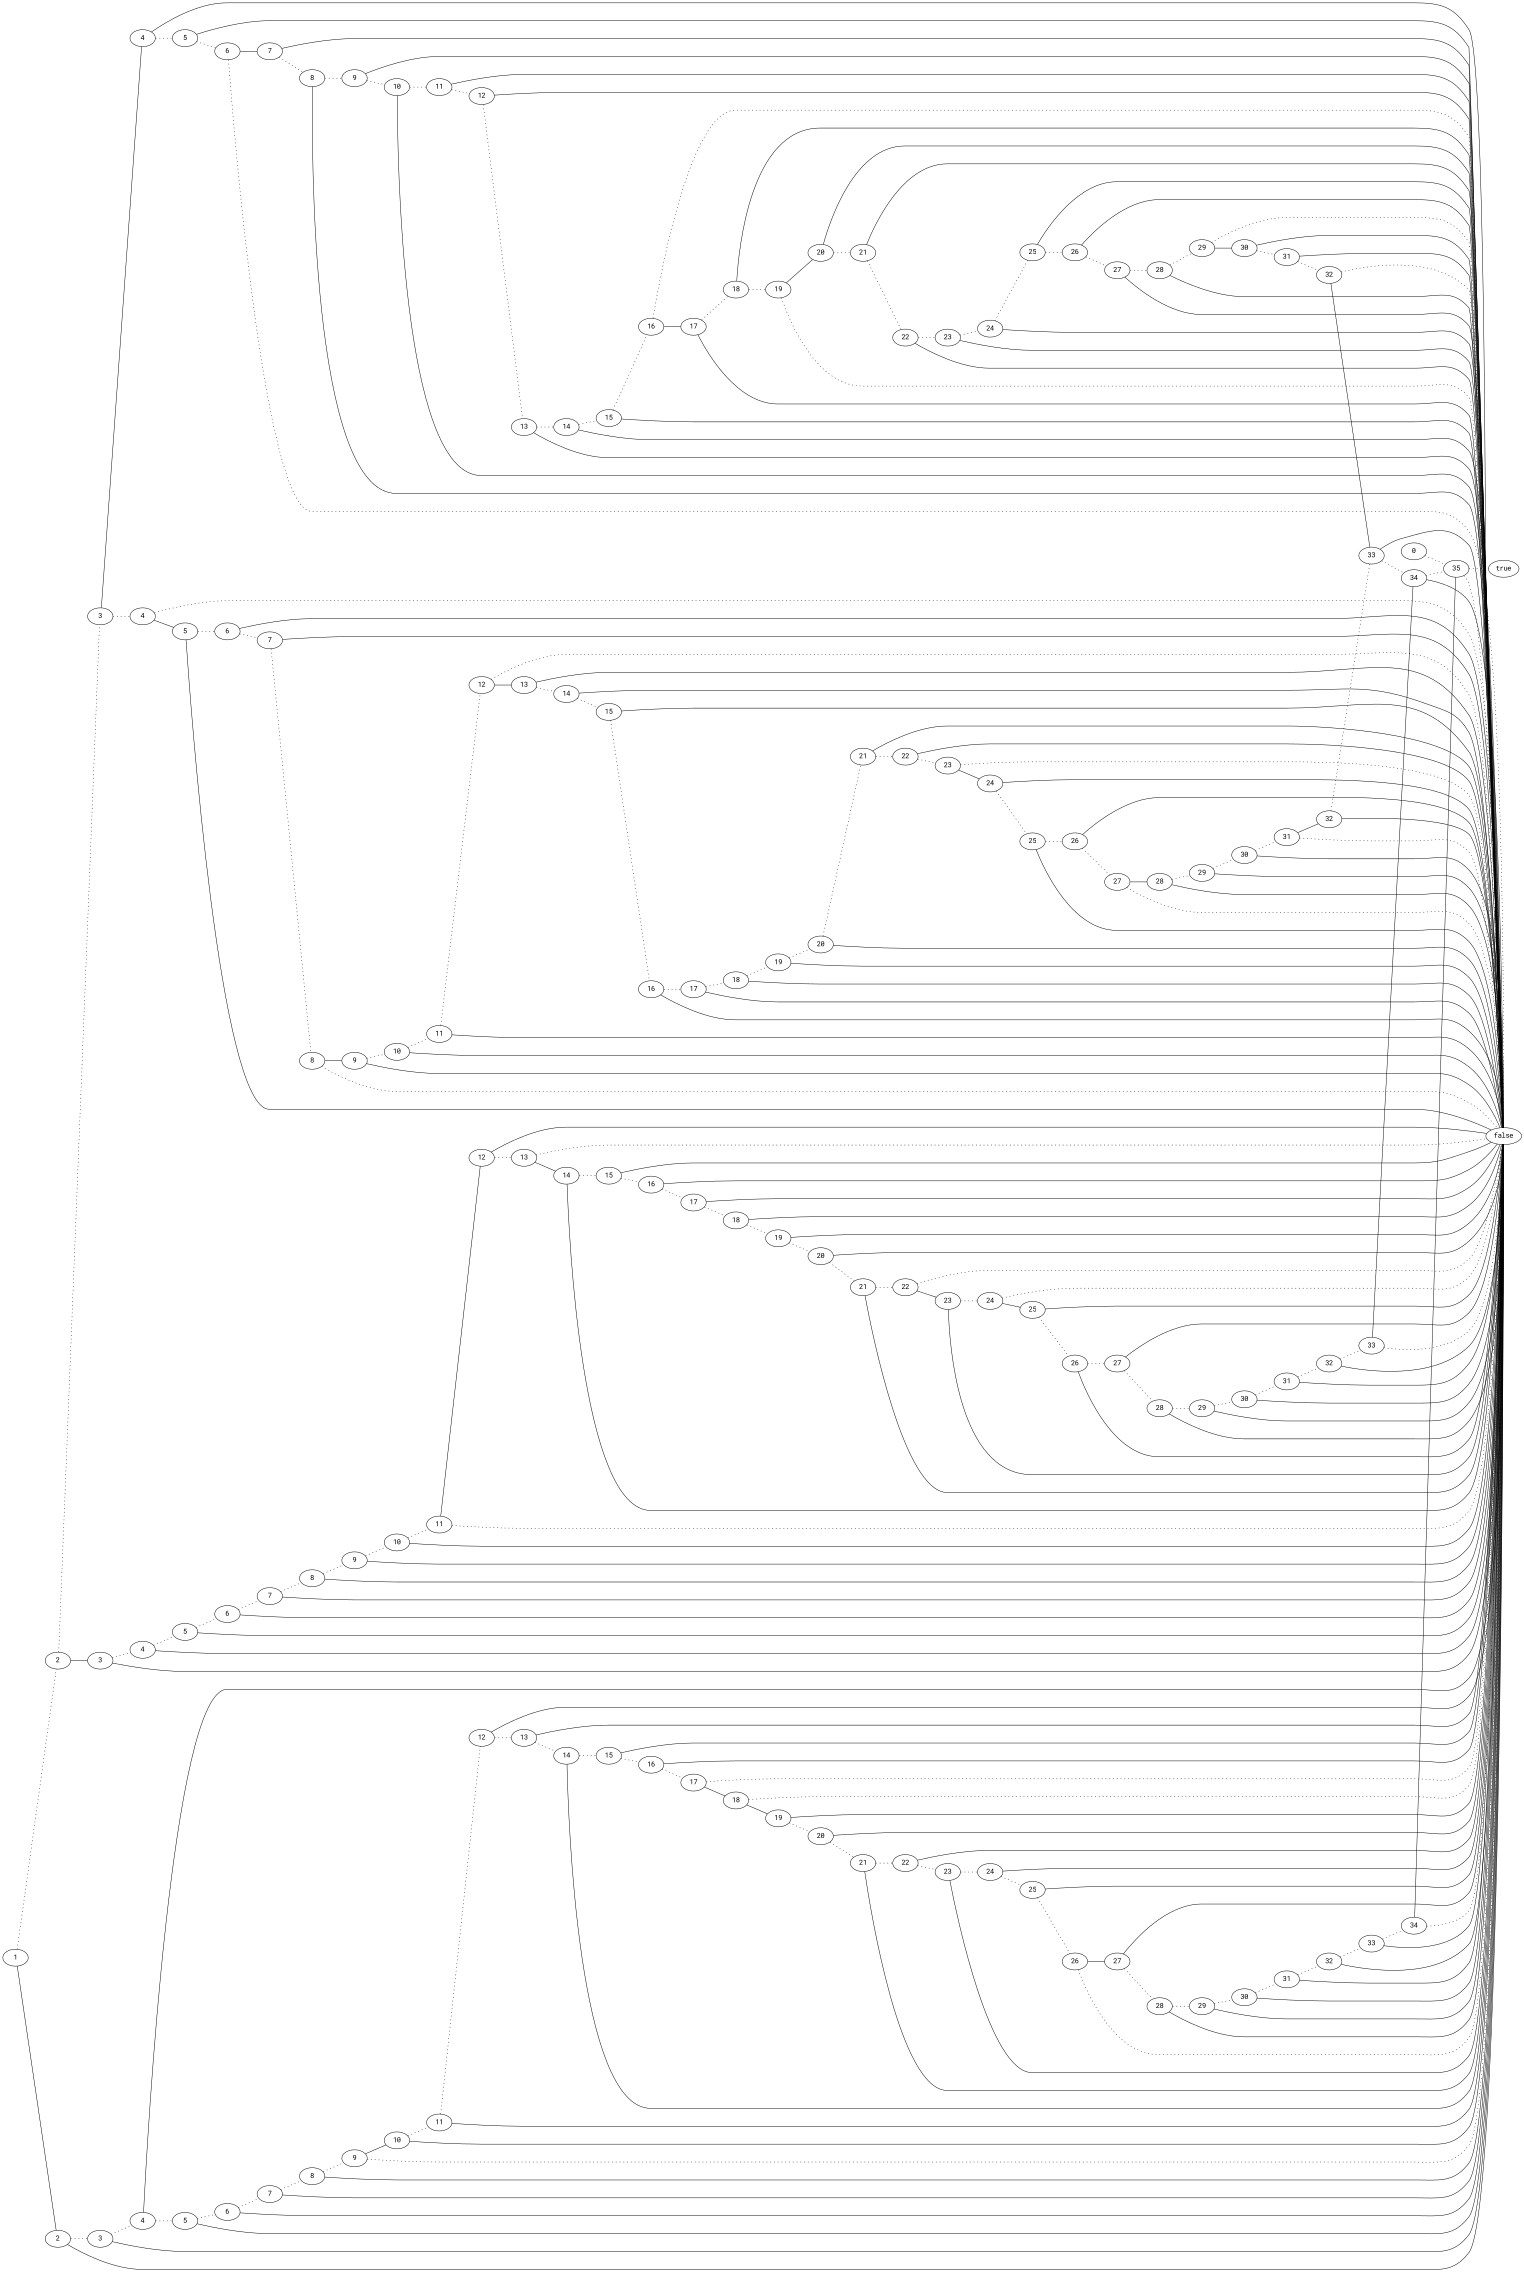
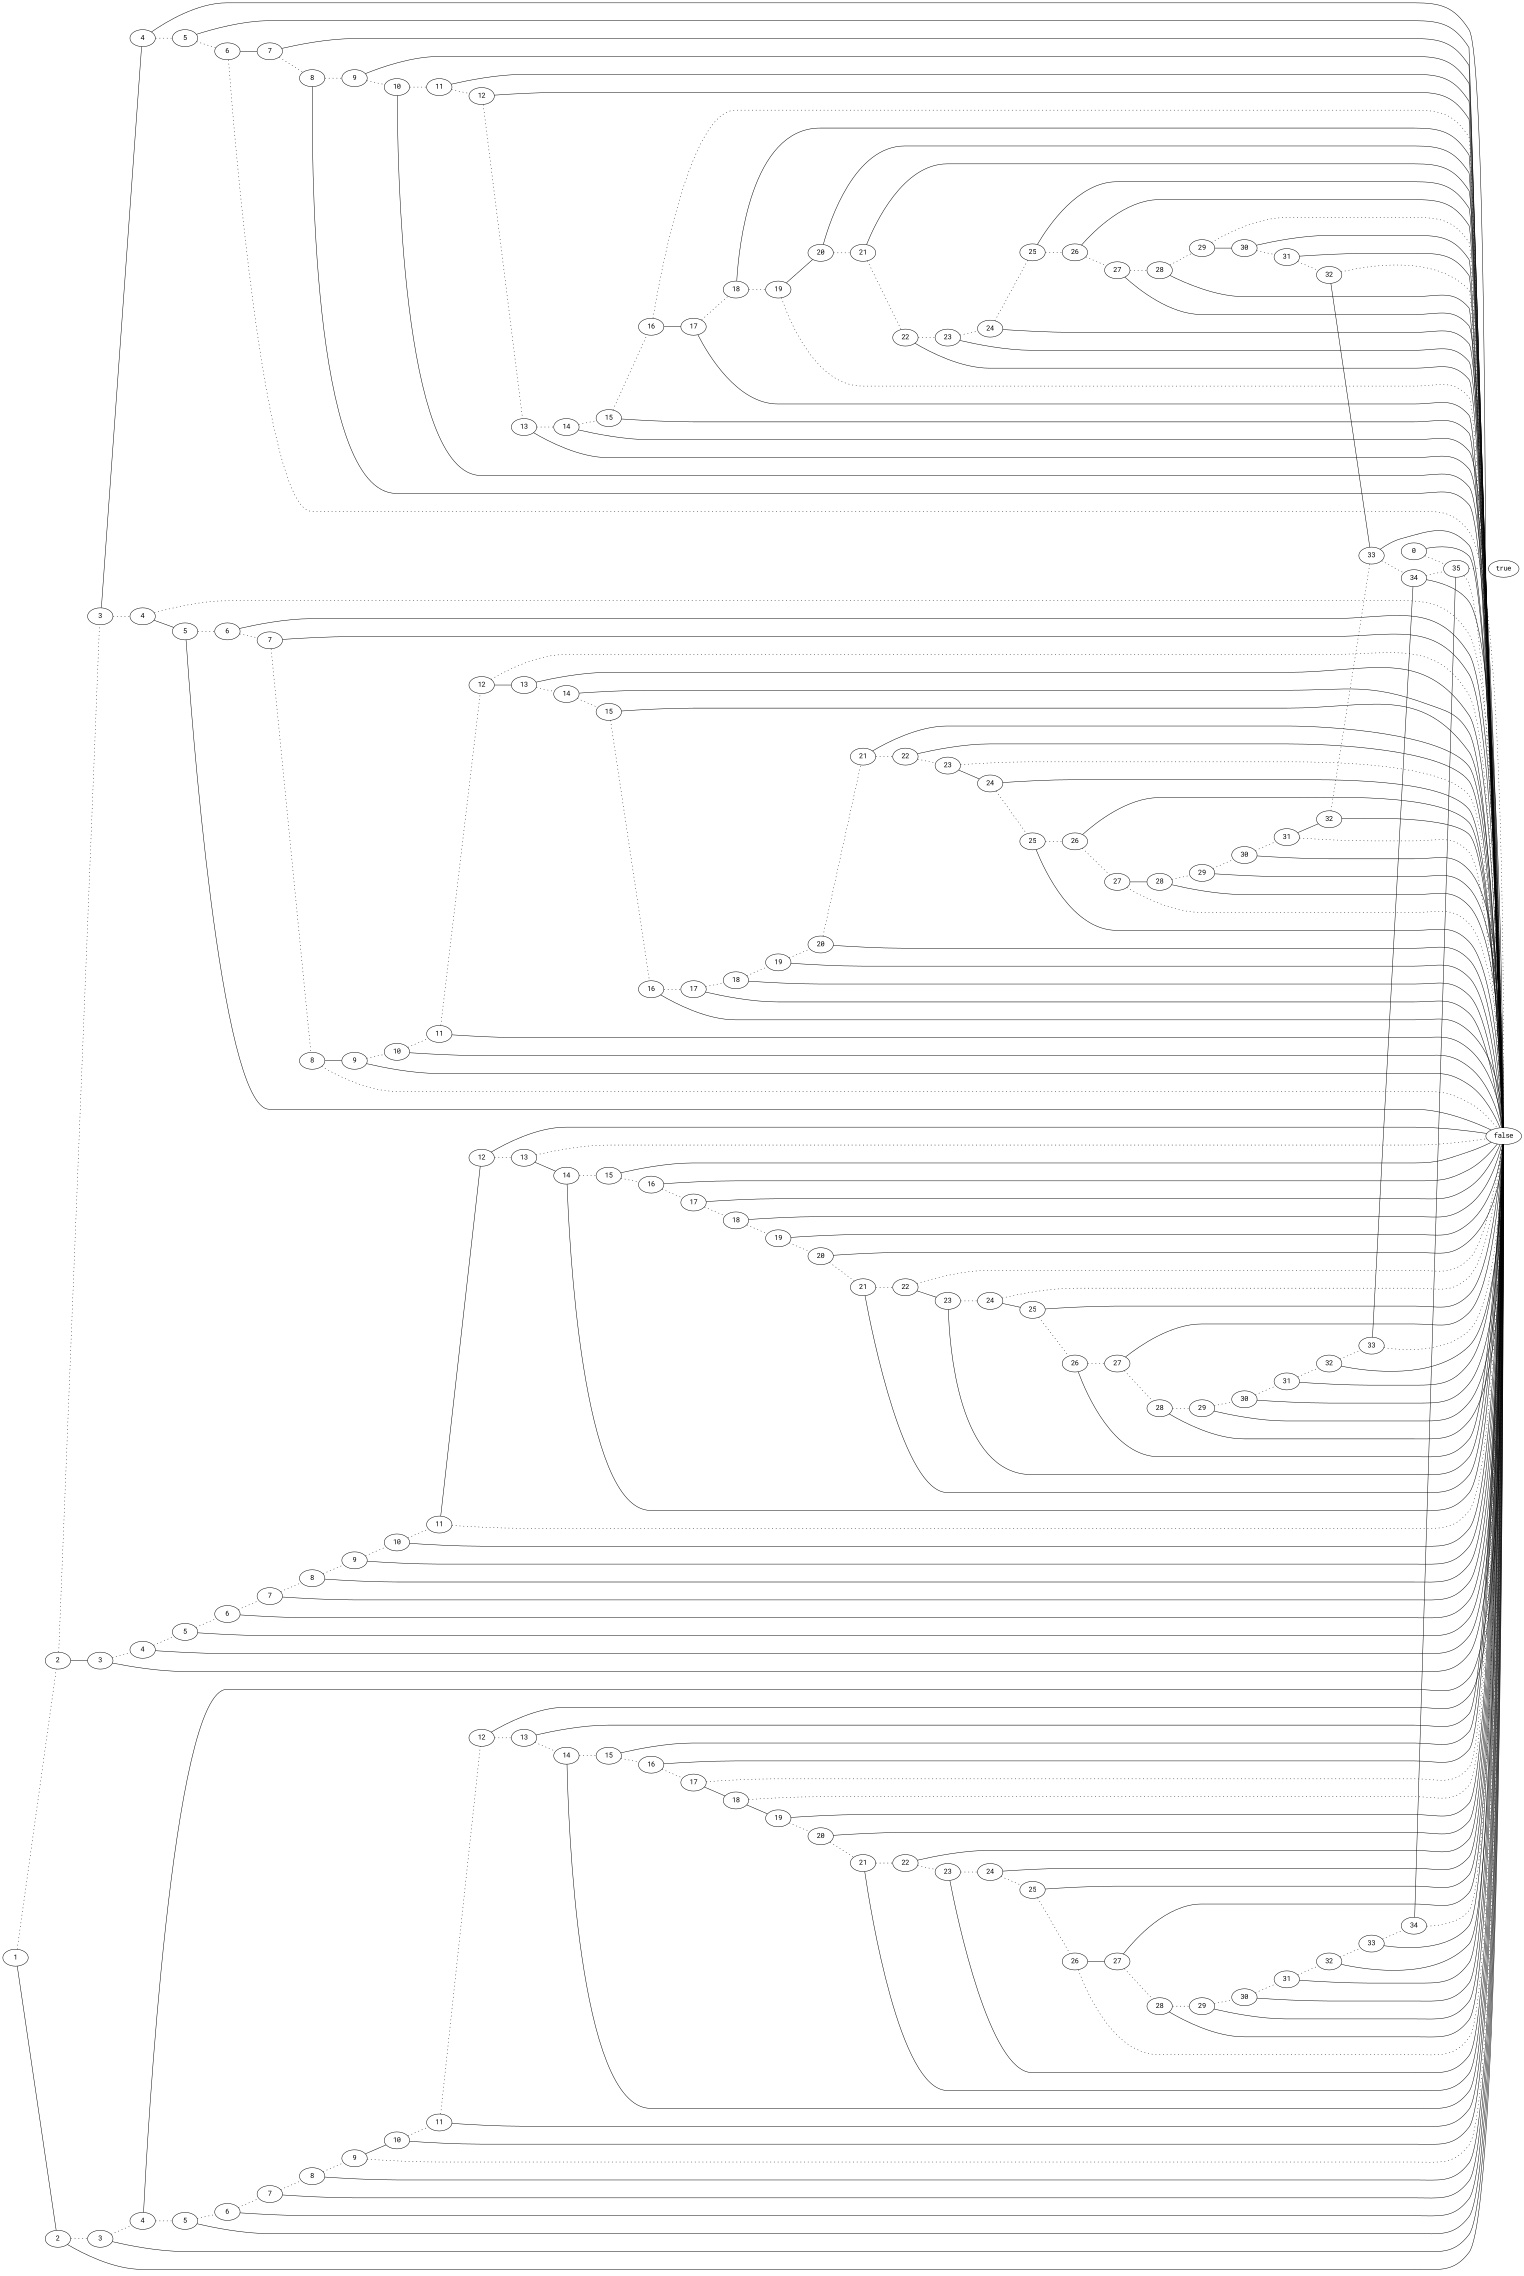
edge "0" -- "false": added
